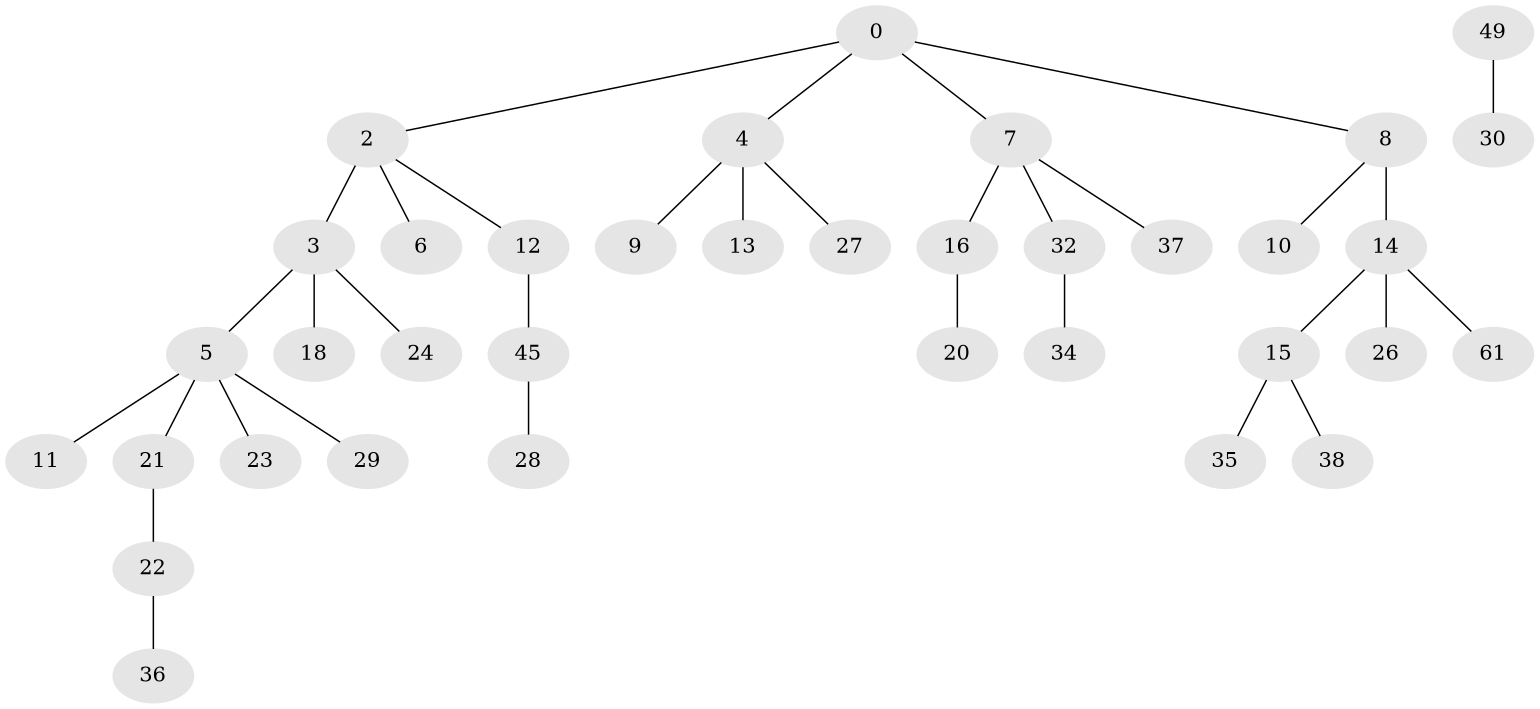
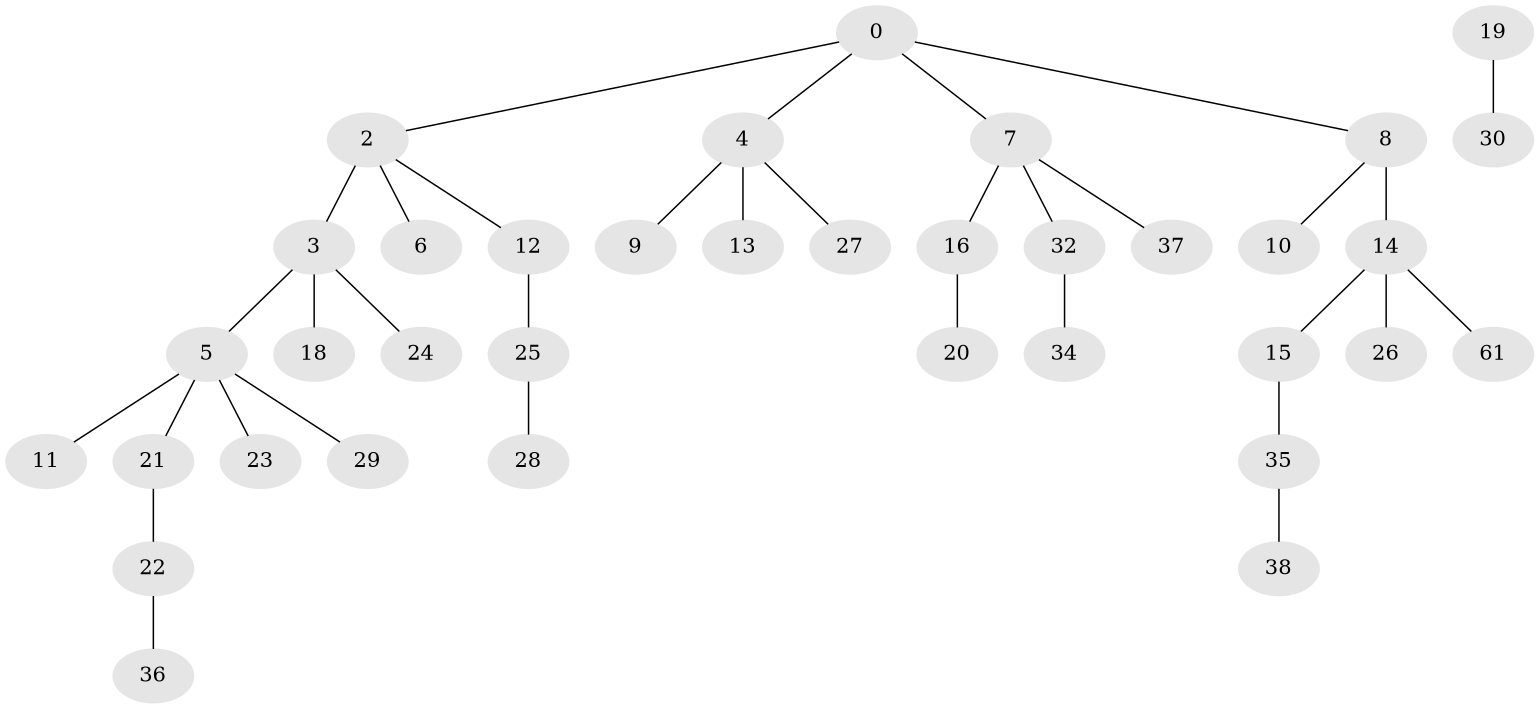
node "49": label "49" -> "19"
node "45": label "45" -> "25"
edge "15" -- "38": now "35" -- "38"
